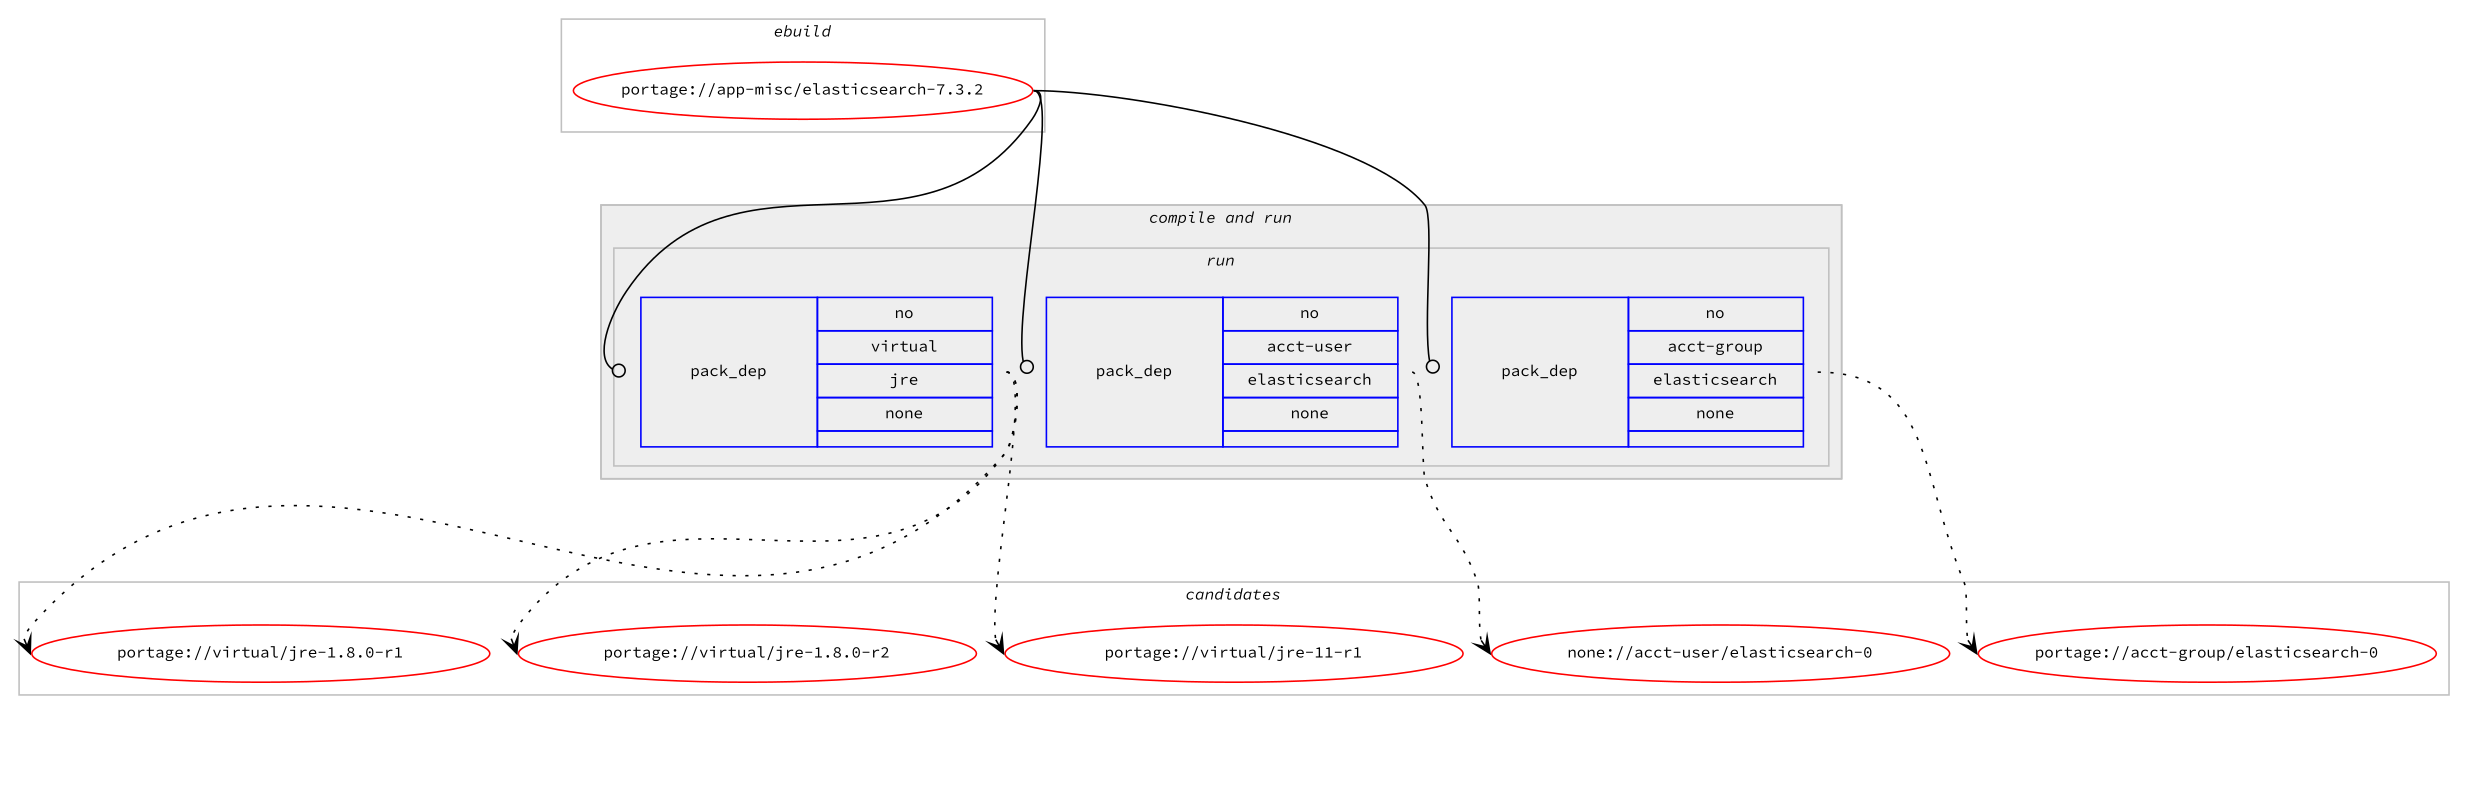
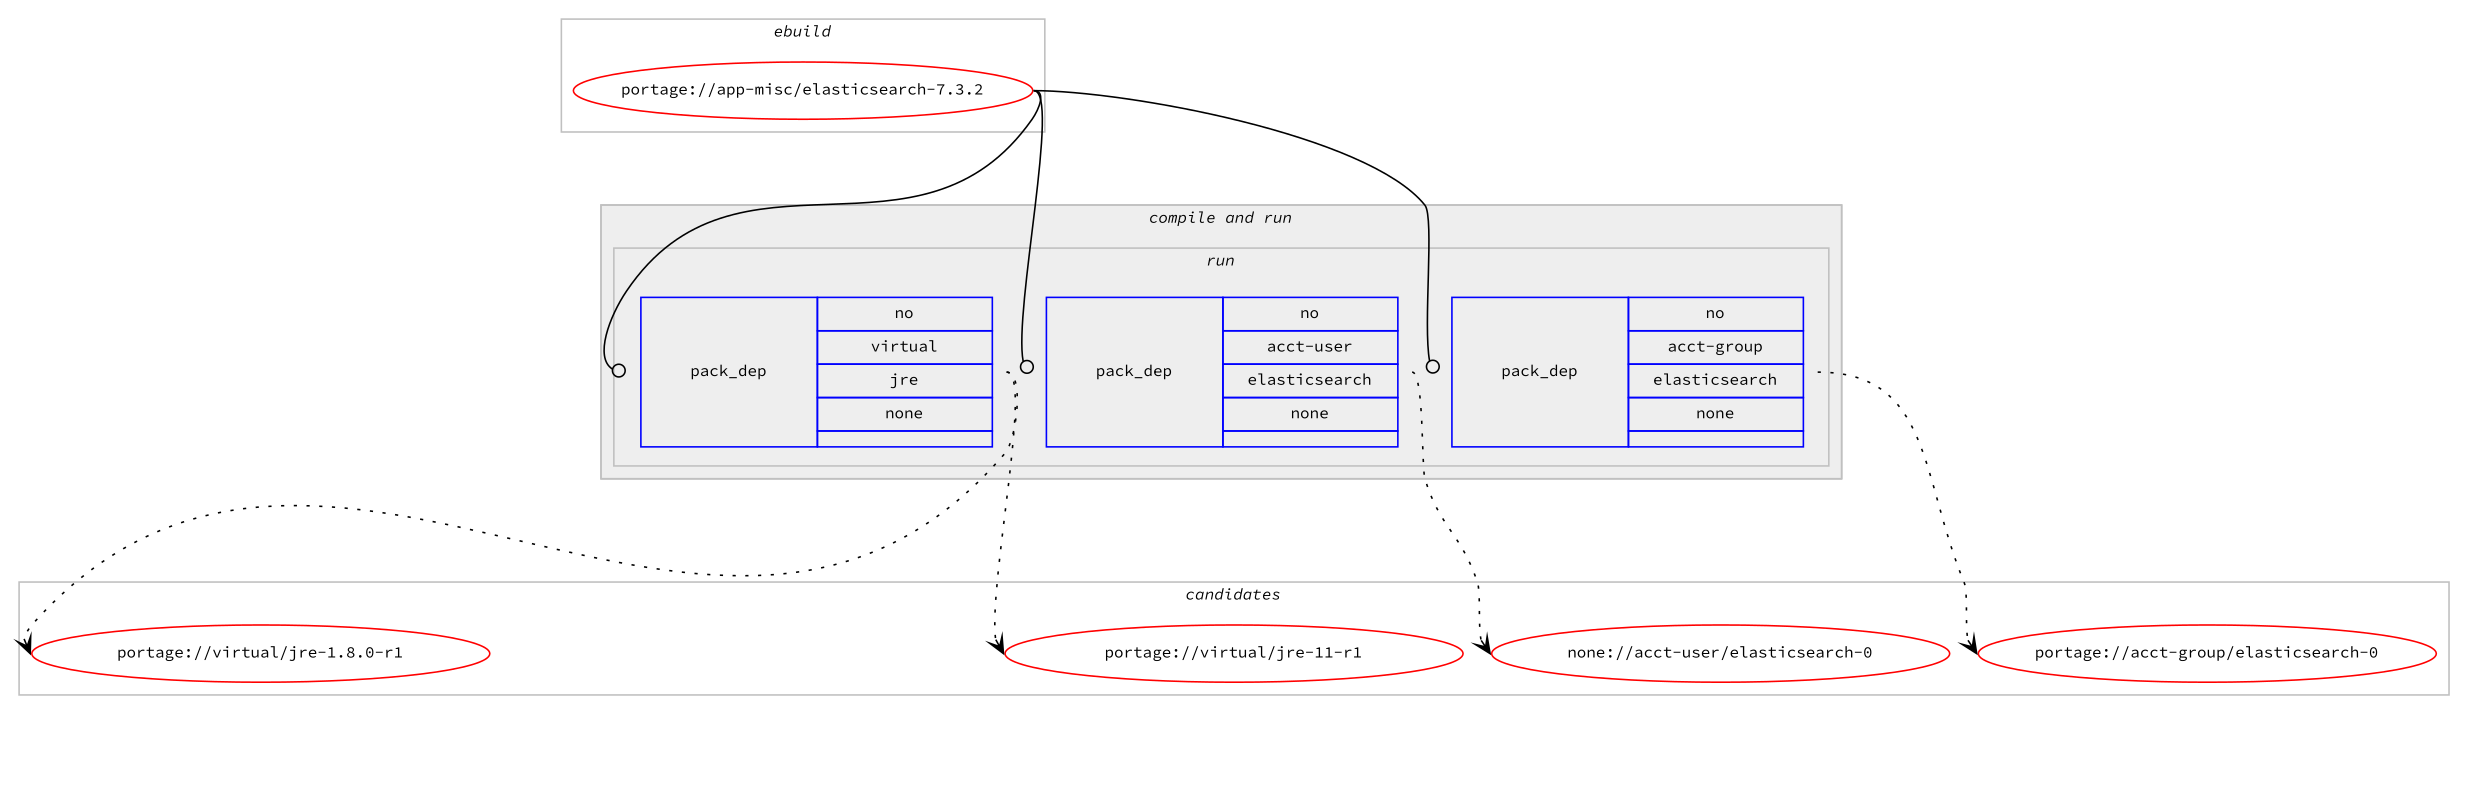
node "portage://virtual/jre-1.8.0-r2": removed
